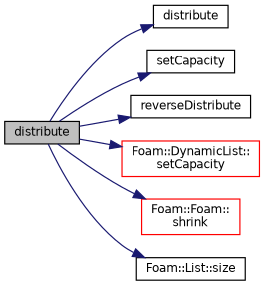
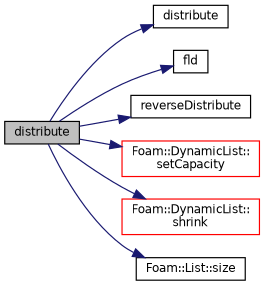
node "setCapacity": label "setCapacity" -> "fld"
node "Foam::Foam:: shrink": label "Foam::Foam:: shrink" -> "Foam::DynamicList:: shrink"
